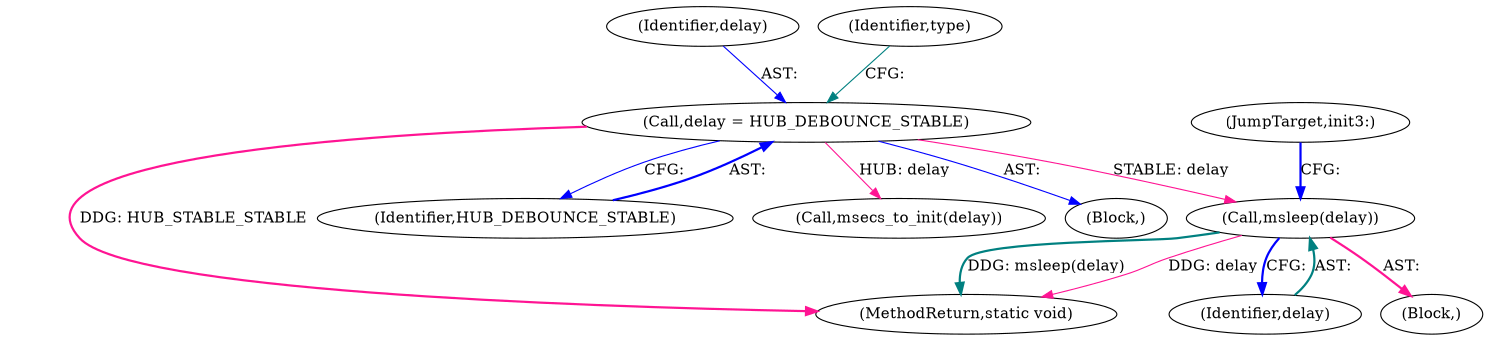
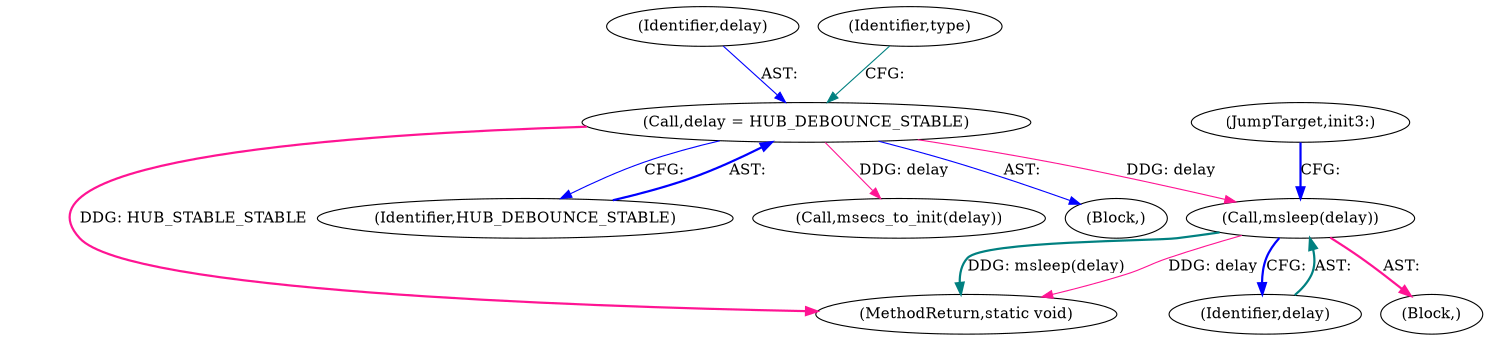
edge "(Call,delay = HUB_DEBOUNCE_STABLE)" -> "(Call,msecs_to_init(delay))": label "HUB: delay" -> "DDG: delay"
edge "(Call,delay = HUB_DEBOUNCE_STABLE)" -> "(Call,msleep(delay))": label "STABLE: delay" -> "DDG: delay"
